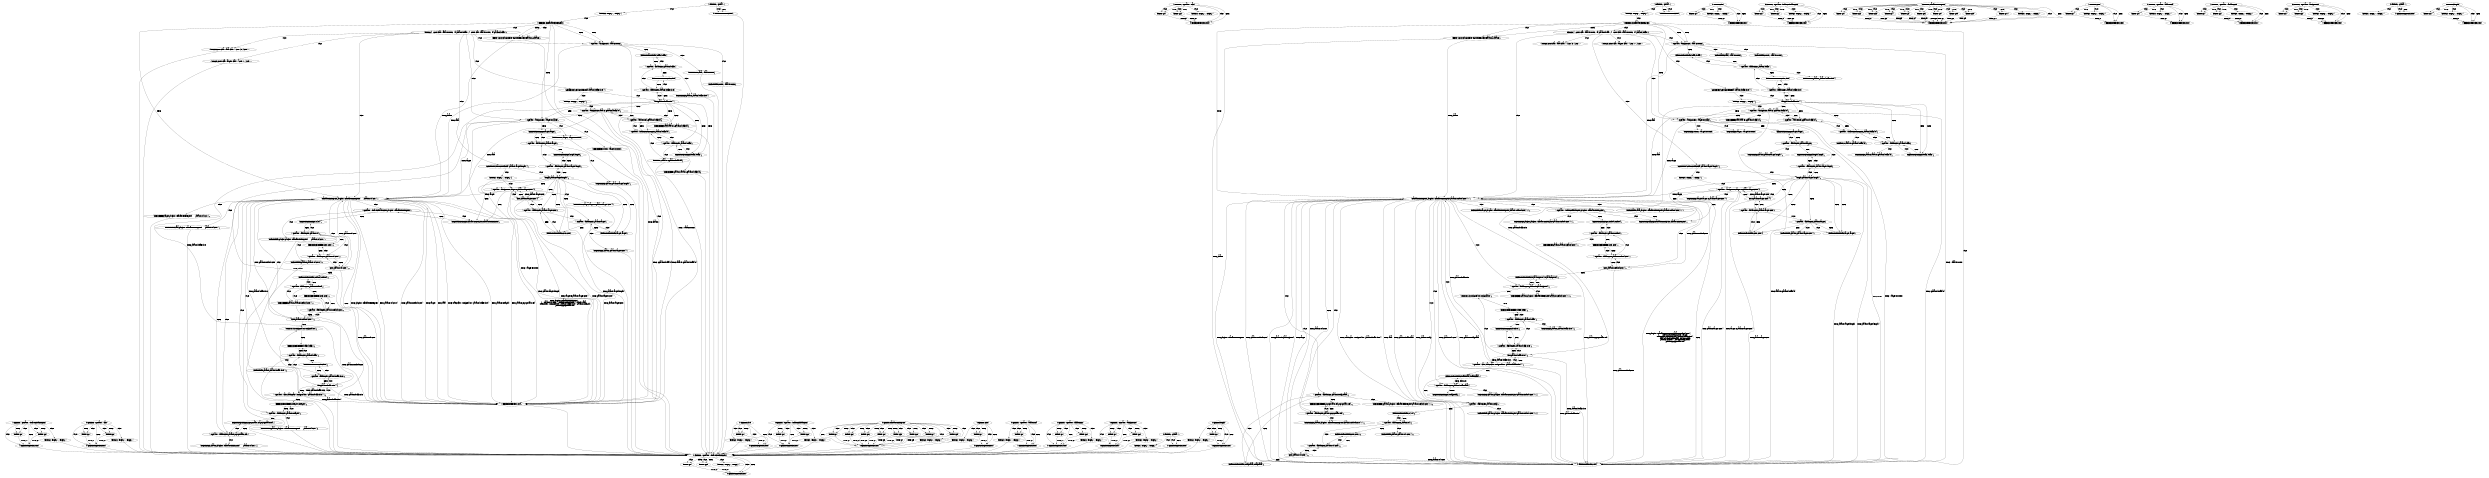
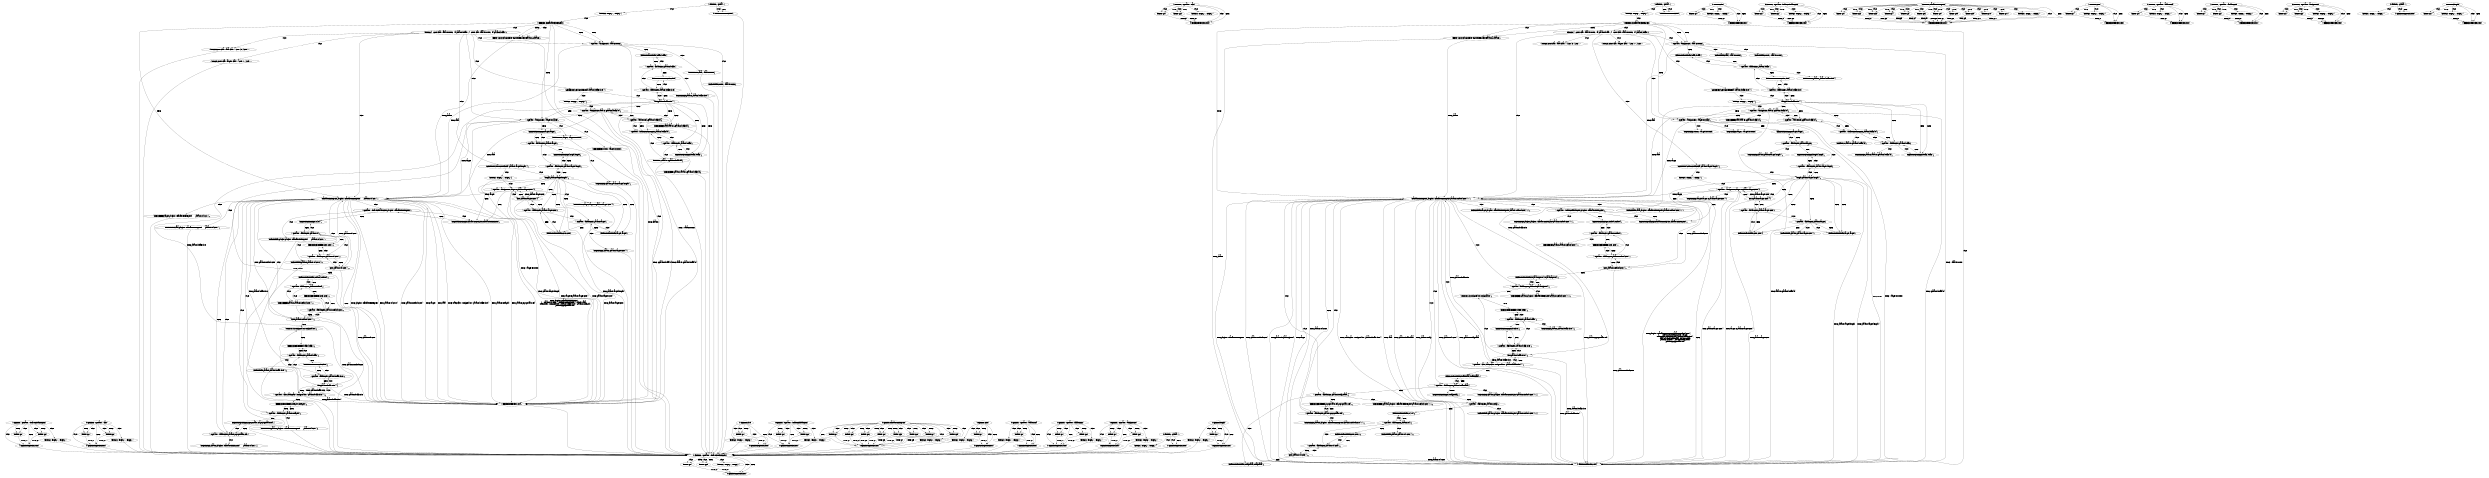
node "(PARAM,p10)": added
edge "(FIELD_IDENTIFIER,is_javascript_url,is_javascript_url)" -> "(<operator>.fieldAccess,params.is_javascript_url)": label "CFG: " -> "AST: "
edge "(<operator>.fieldAccess,params.is_file_data)" -> "(FIELD_IDENTIFIER,is_file_data,is_file_data)": label "CDG: " -> "AST: "
edge "(FIELD_IDENTIFIER,is_file_data,is_file_data)" -> "(<operator>.fieldAccess,params.is_file_data)": label "DDG: p8" -> "CFG: "
edge "(FIELD_IDENTIFIER,is_file_data,is_file_data)" -> "(<operator>.fieldAccess,params.notify)": now "(FIELD_IDENTIFIER,notify,notify)" -> "(<operator>.fieldAccess,params.notify)"
edge "(<operator>.fieldAccess,params.notify_id)" -> "(FIELD_IDENTIFIER,notify_id,notify_id)": label "AST: " -> "CDG: "
edge "(FIELD_IDENTIFIER,notify_data,notify_data)" -> "(<operator>.fieldAccess,params.notify_data)": now "(<operator>.fieldAccess,params.is_file_data)" -> "(<operator>.fieldAccess,params.notify_data)"
